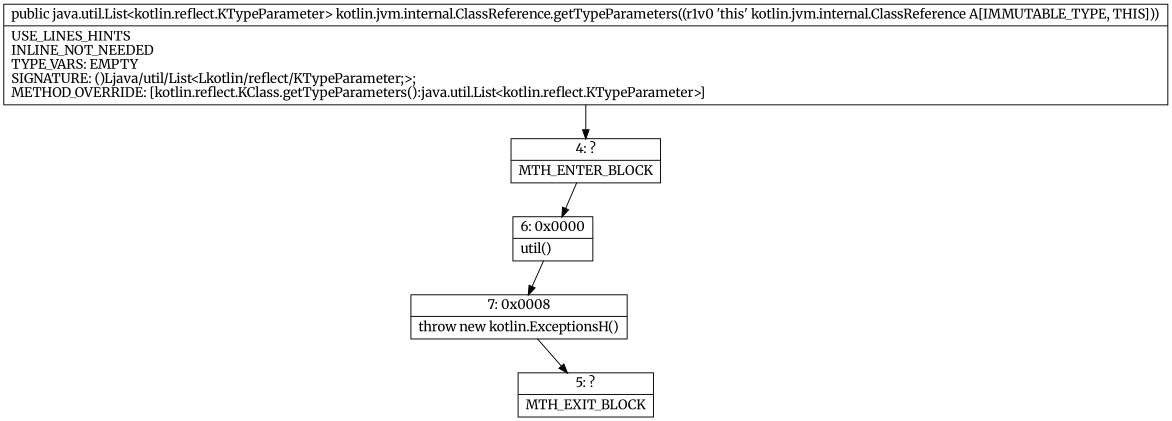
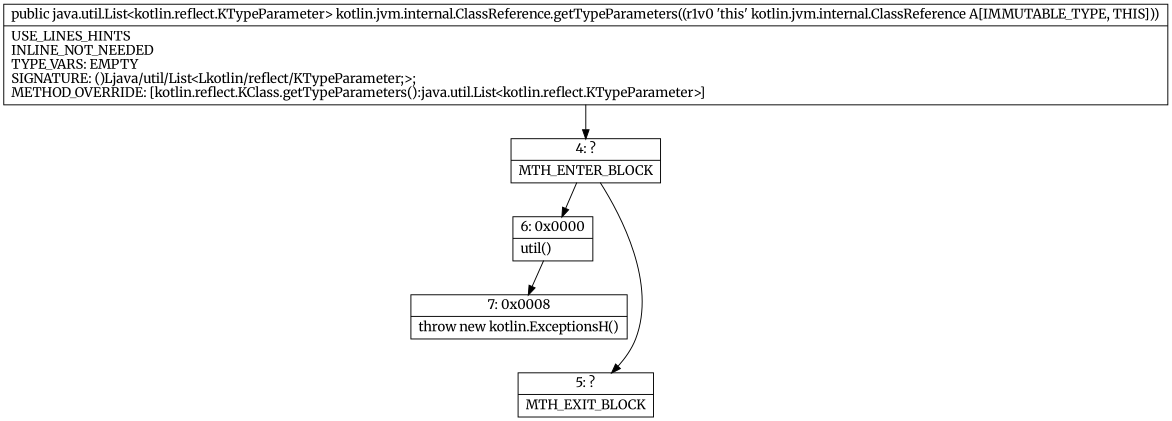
edge "7: 0x0008" -> "5: ?": now "4: ?" -> "5: ?"
